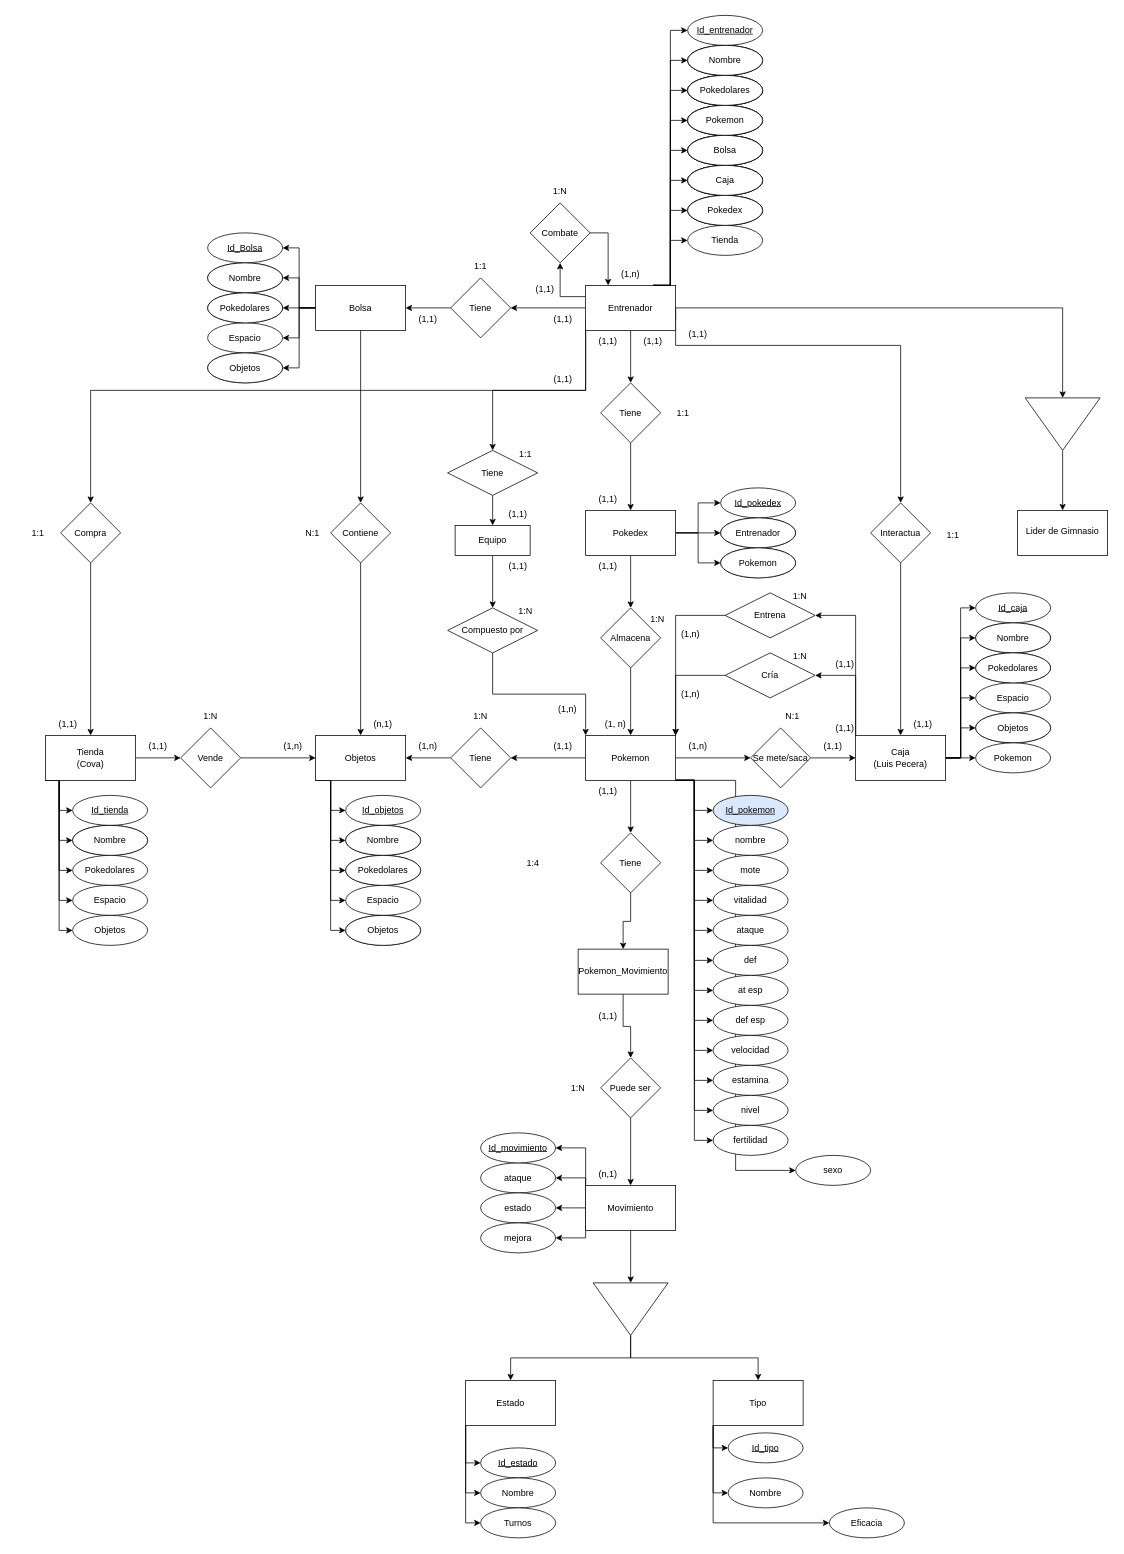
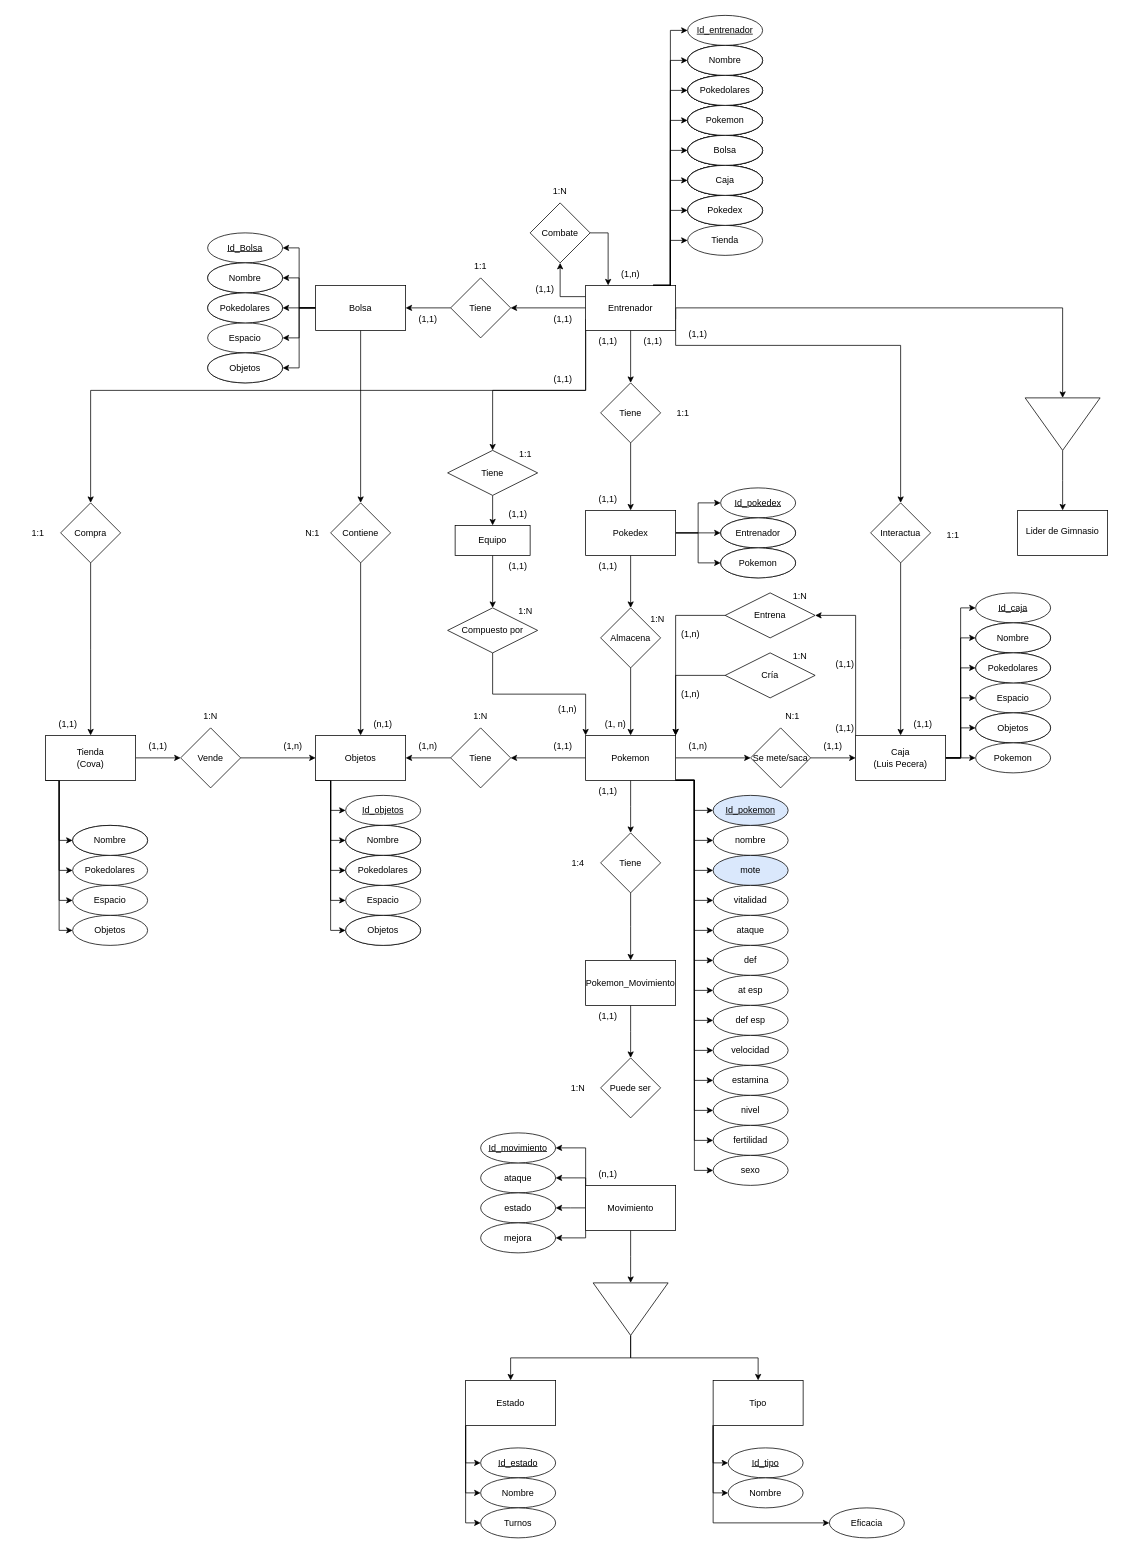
edge "Caja (Luis Pecera)" -> "Cría": removed
edge "Tienda (Cova)" -> "Id_tienda": removed
node "Id_tienda": removed
node "1:4": moved (533, 863) -> (578, 863)
node "mote": fillcolor #ffffff -> #dae8fc
node "Pokemon_Movimiento": moved (623, 972) -> (630, 983)
edge "Puede ser" -> "Movimiento": removed
node "sexo": moved (833, 1170) -> (750, 1170)
node "Id_tipo": moved (765, 1448) -> (765, 1463)
